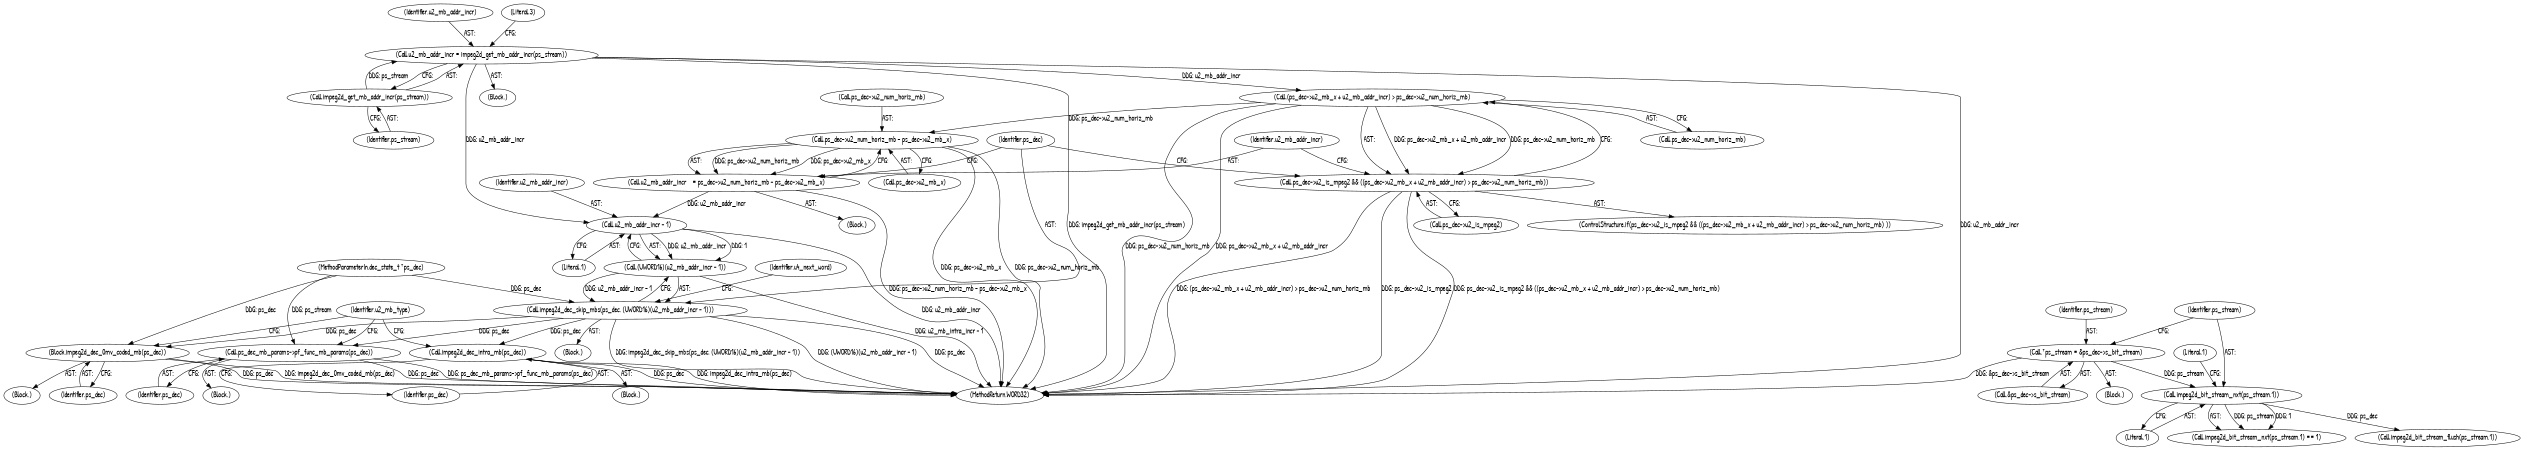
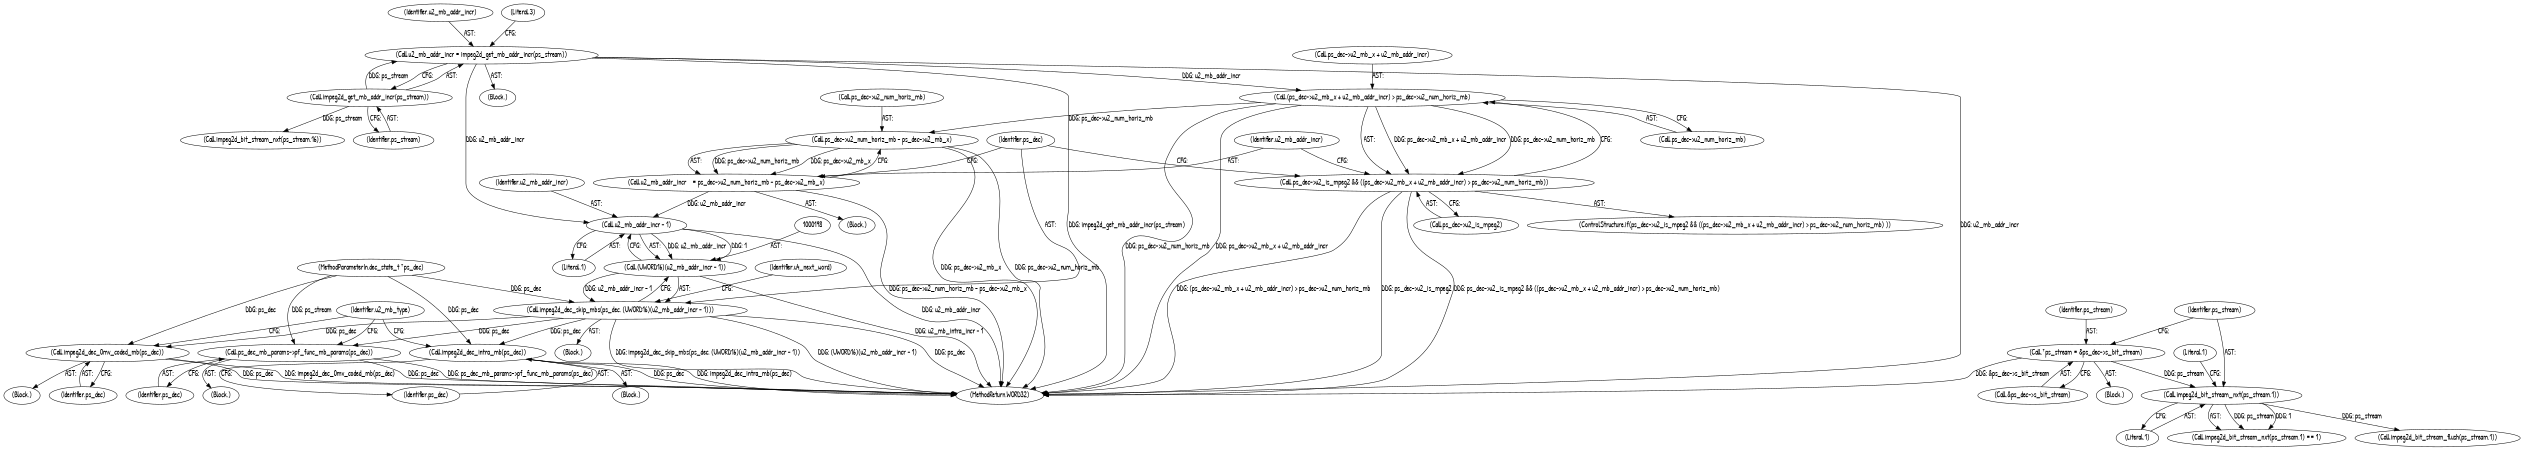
node "(Call,ps_dec->u2_mb_x + u2_mb_addr_incr)": added
node "(Call,impeg2d_bit_stream_nxt(ps_stream,16))": added
node "(Call,ps_dec->u2_mb_x)": removed
node "1000198": added
edge "(MethodParameterIn,dec_state_t *ps_dec)" -> "(Call,impeg2d_dec_intra_mb(ps_dec))": added, label "DDG: ps_dec"
node "(Block,impeg2d_dec_0mv_coded_mb(ps_dec))": label "(Block,impeg2d_dec_0mv_coded_mb(ps_dec))" -> "(Call,impeg2d_dec_0mv_coded_mb(ps_dec))"
edge "(Call,*ps_stream = &ps_dec->s_bit_stream)" -> "(Call,&ps_dec->s_bit_stream)": label "AST: " -> "CFG: "
edge "(Call,impeg2d_bit_stream_nxt(ps_stream,1))" -> "(Call,impeg2d_bit_stream_flush(ps_stream,1))": label "DDG: ps_dec" -> "DDG: ps_stream"
